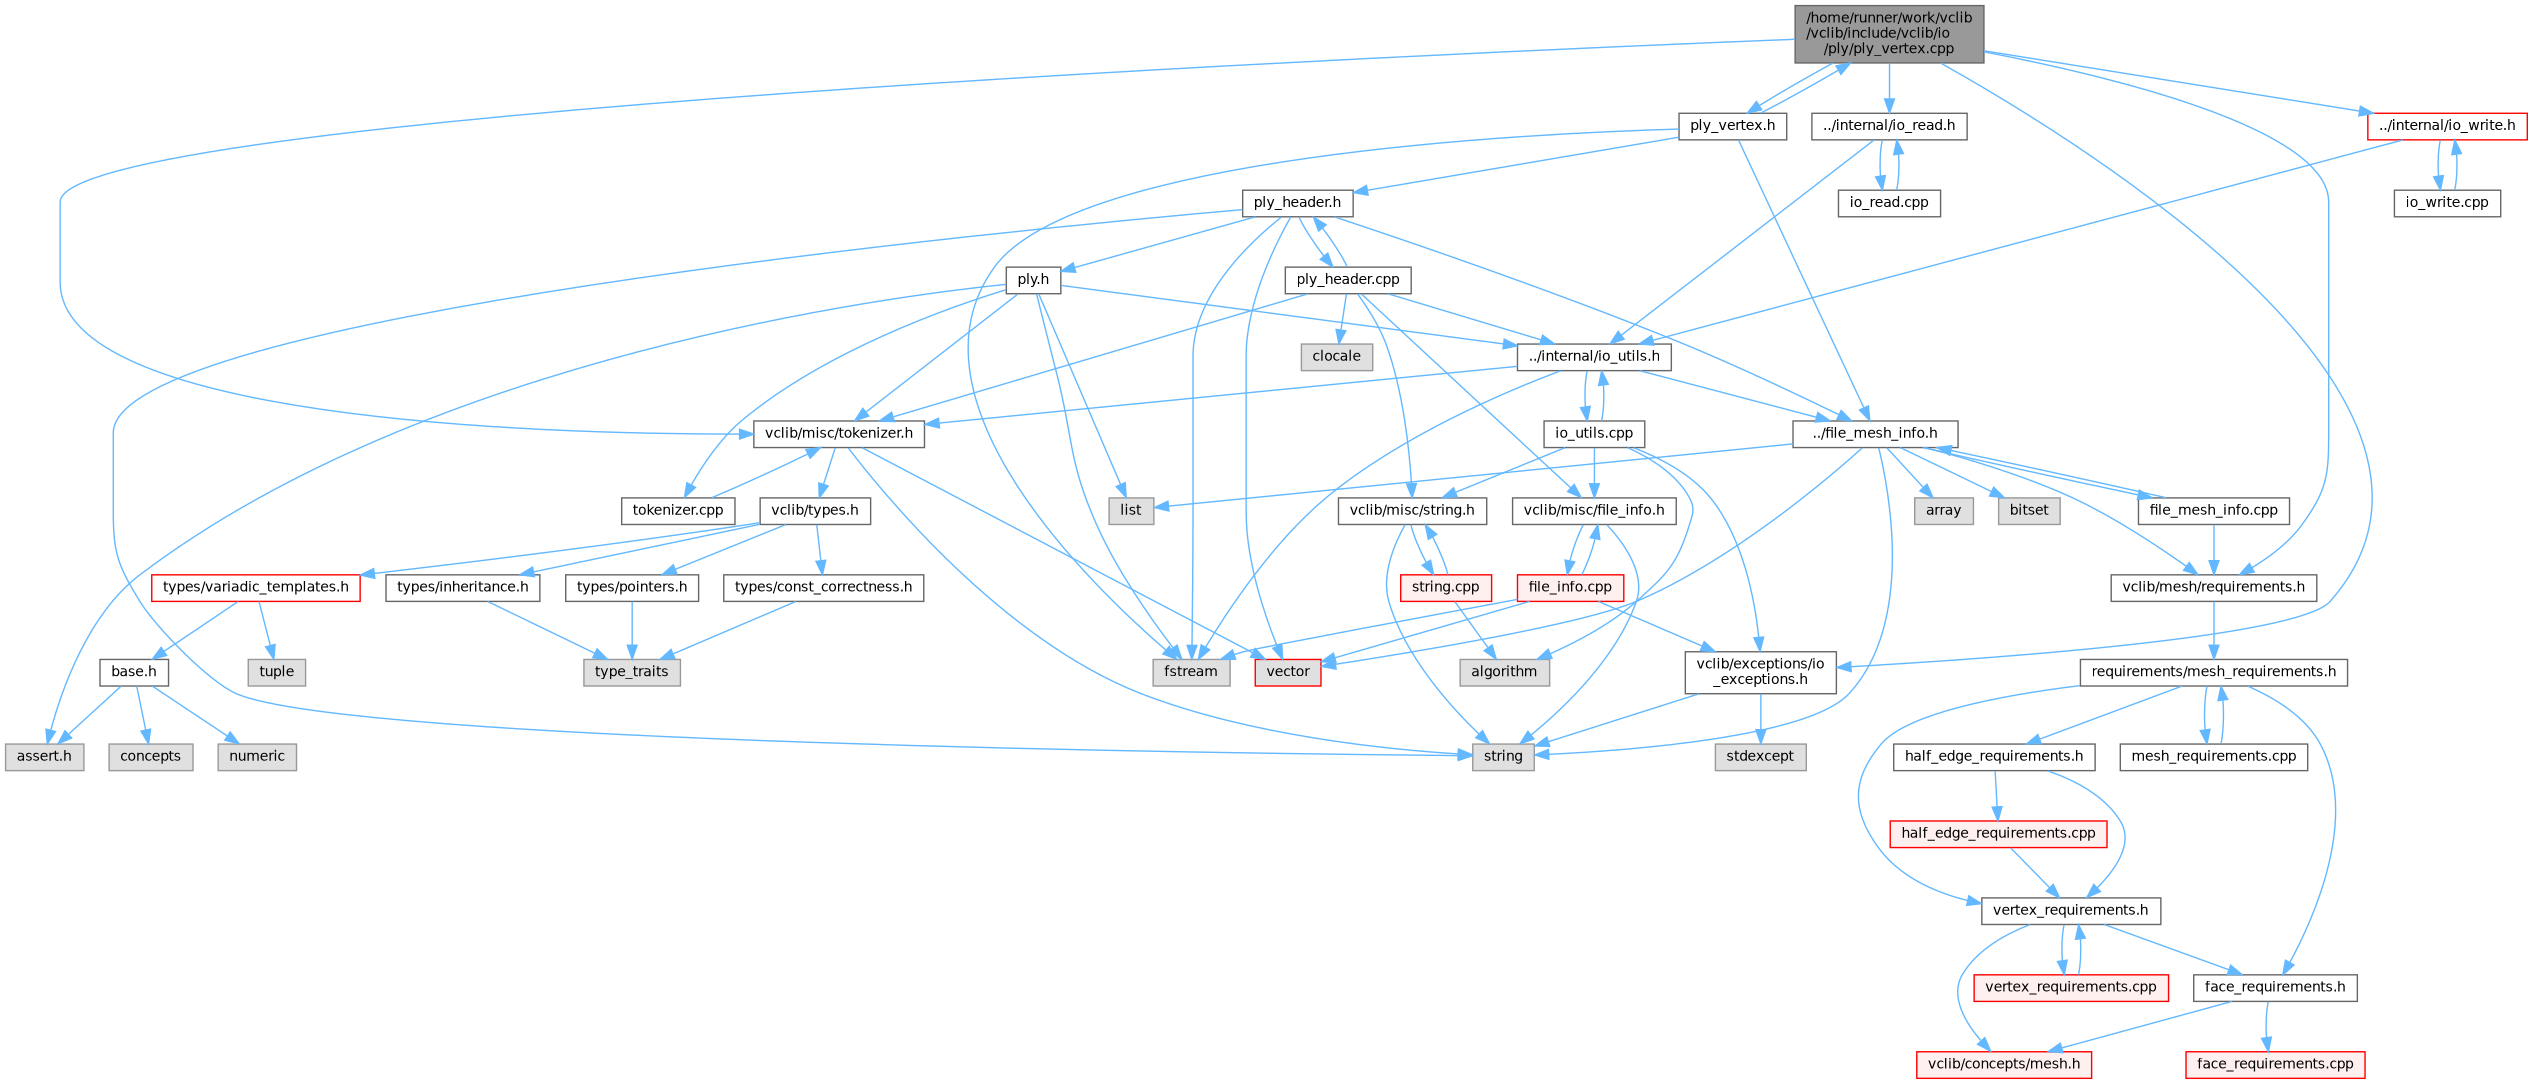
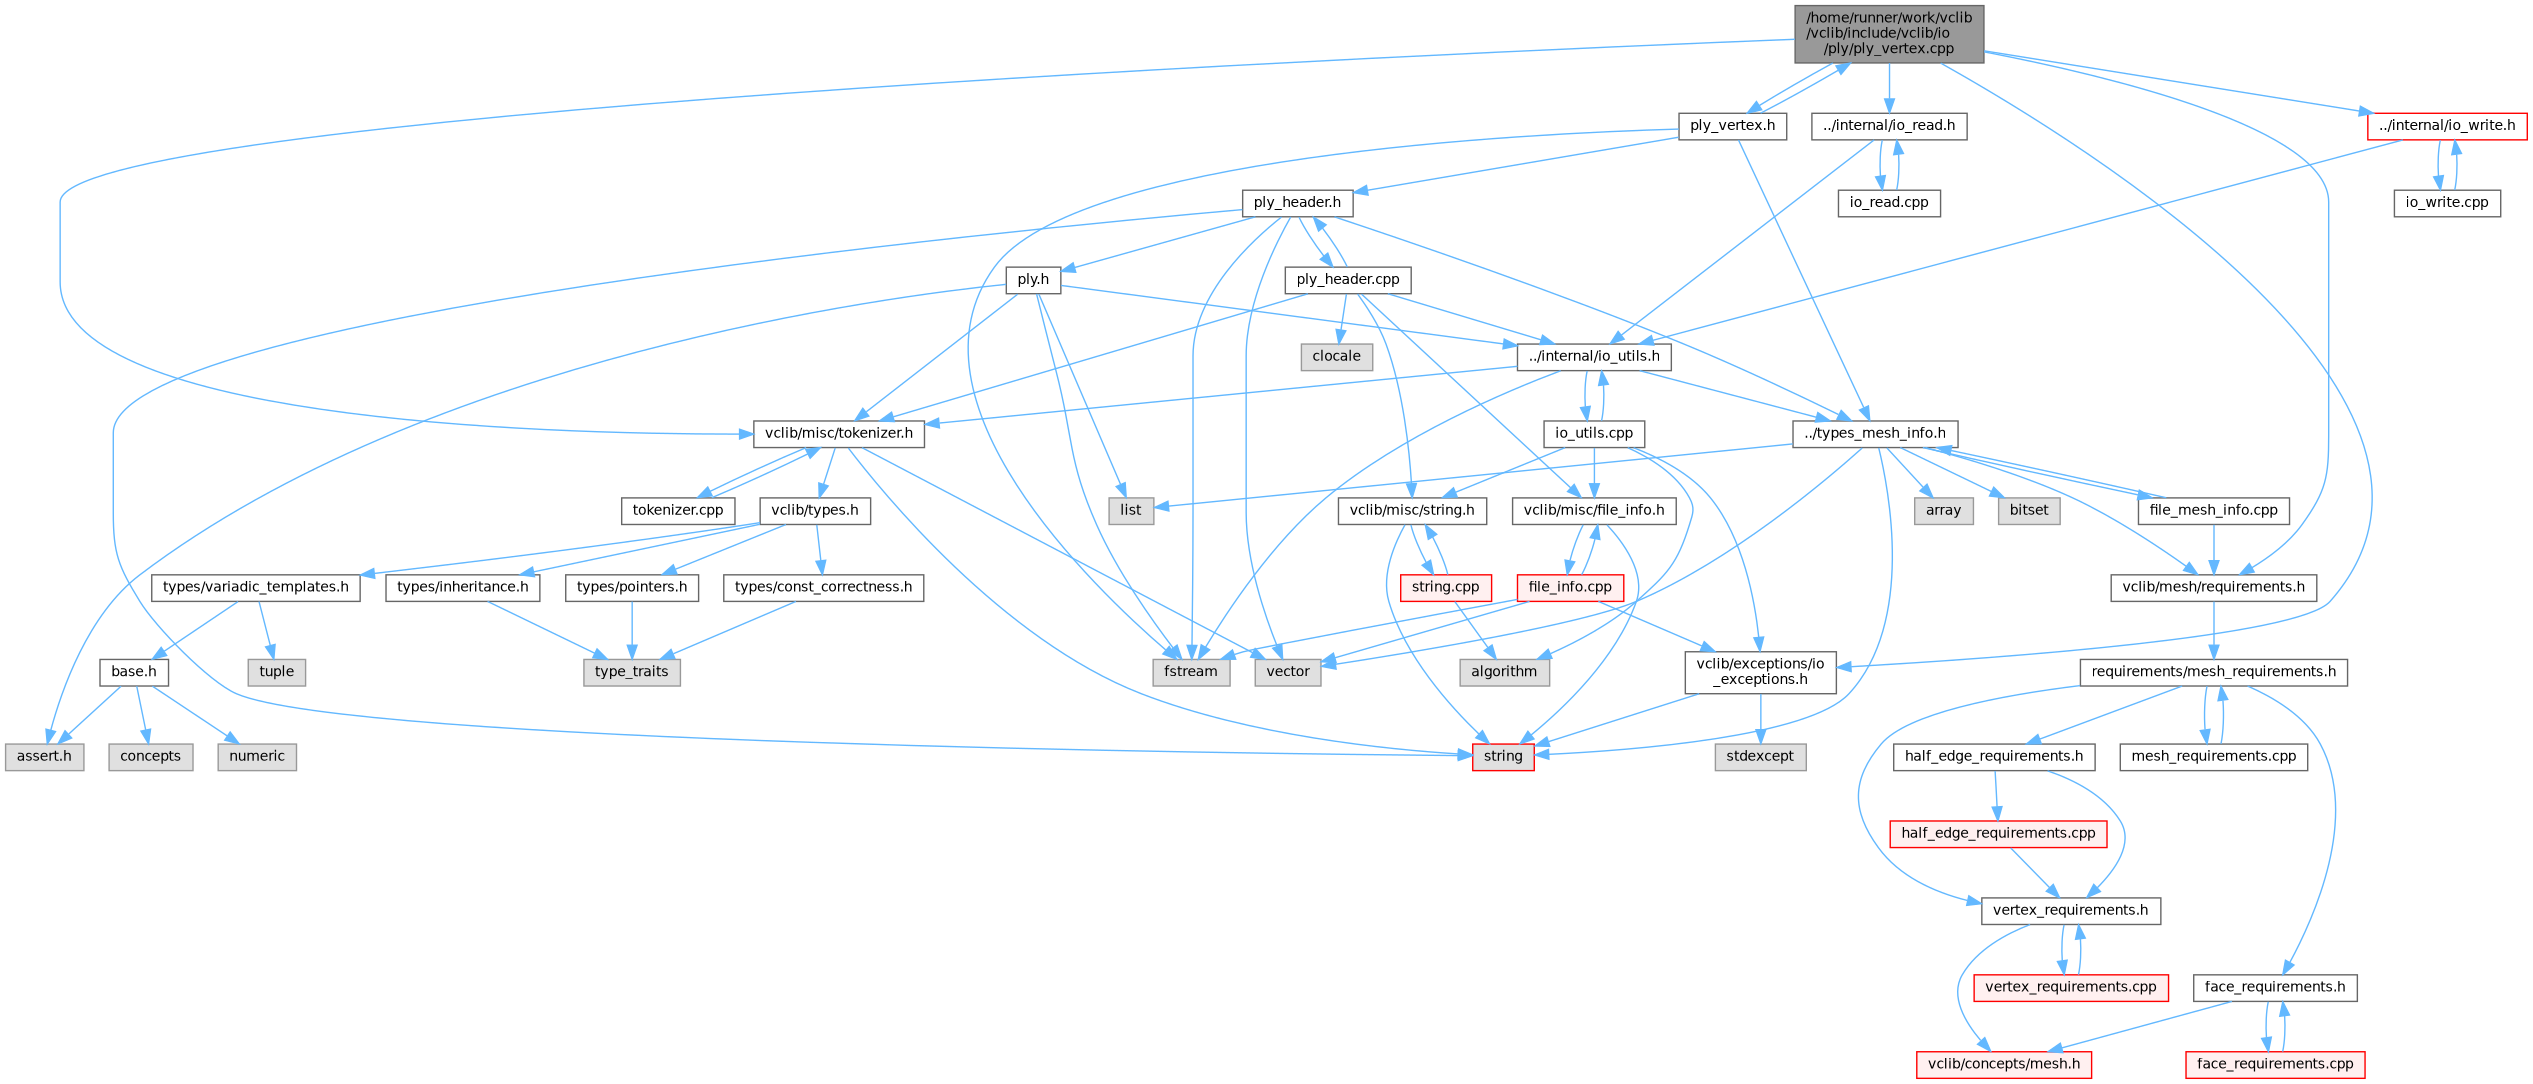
edge "ply.h" -> "tokenizer.cpp": now "vclib/misc/tokenizer.h" -> "tokenizer.cpp"
node "../file_mesh_info.h": label "../file_mesh_info.h" -> "../types_mesh_info.h"
node "types/variadic_templates.h": color red -> grey40
node "vector": color red -> grey60
node "string": color grey60 -> red
edge "vertex_requirements.h" -> "face_requirements.h": now "face_requirements.cpp" -> "face_requirements.h"
